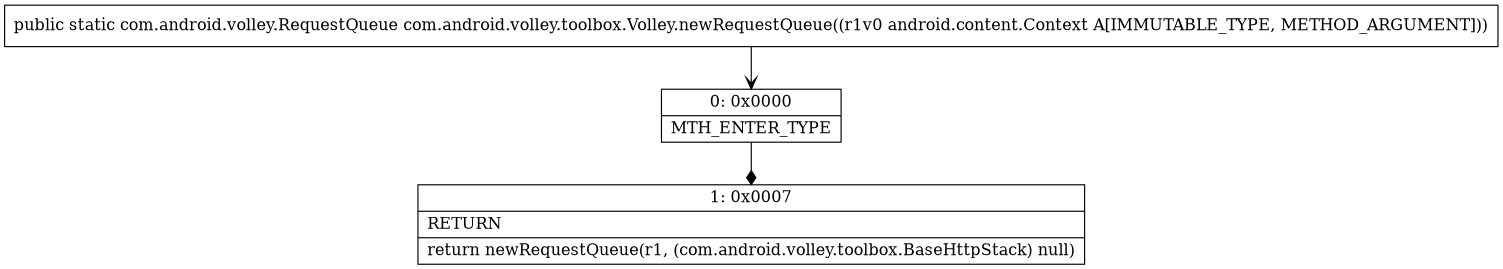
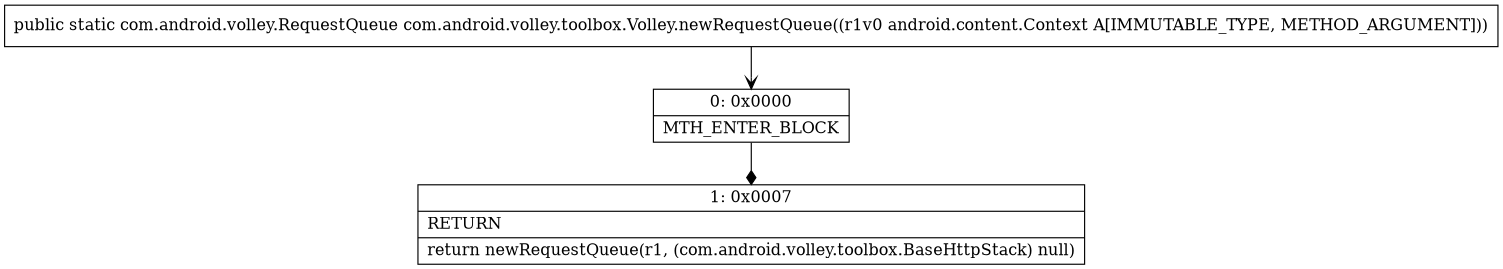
node "0: 0x0000": text "MTH_ENTER_TYPE" -> "MTH_ENTER_BLOCK"
